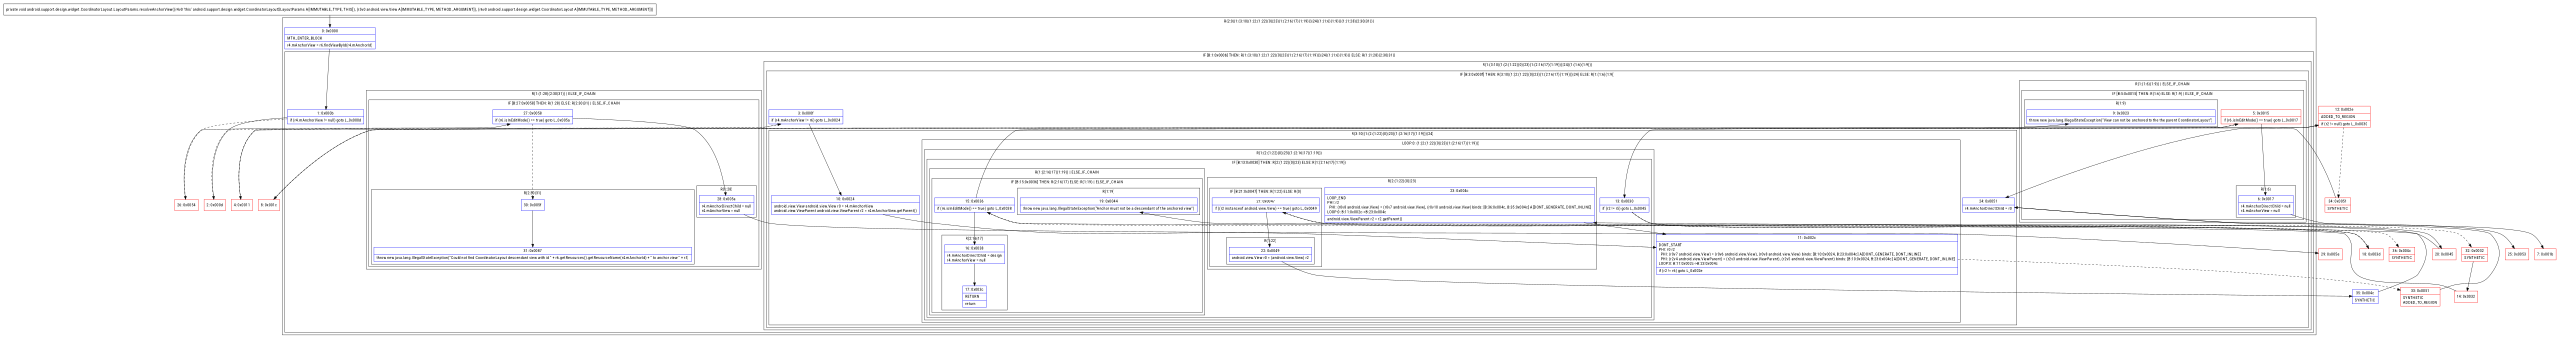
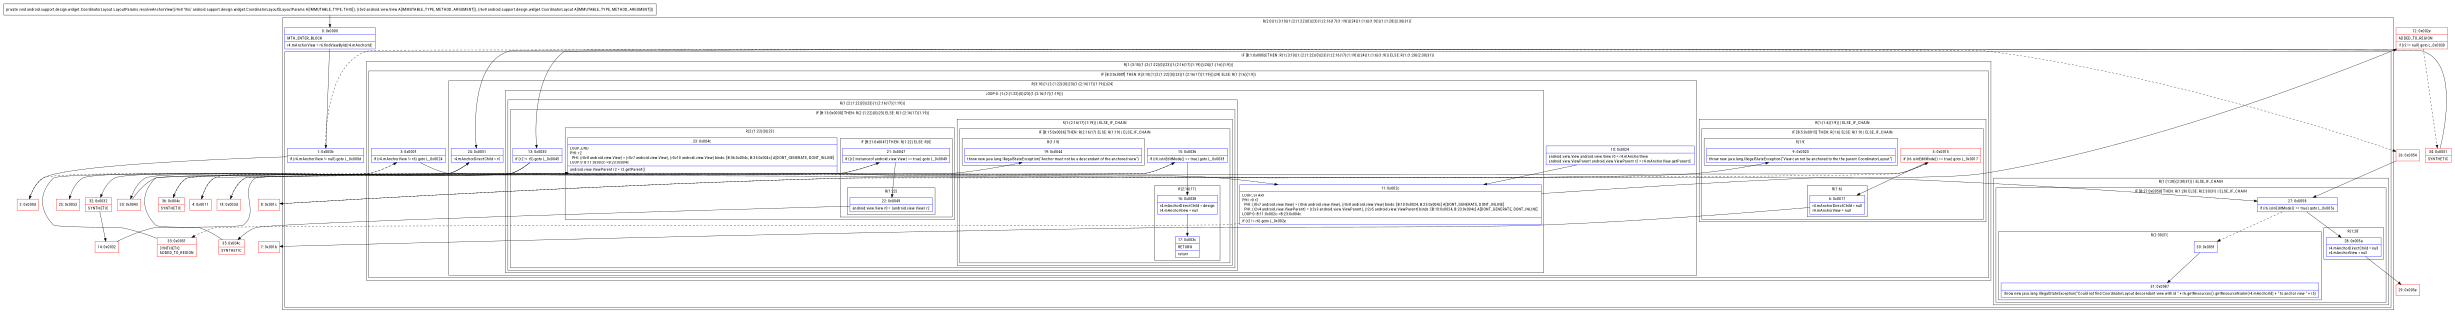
edge "15: 0x0036" -> "12: 0x002e": now "11: 0x002c" -> "12: 0x002e"
edge "3: 0x000f" -> "10: 0x0024": now "3: 0x000f" -> "27: 0x0058"
edge "36: 0x004c" -> "23: 0x004c": added
edge "13: 0x0030" -> "32: 0x0032": style dashed -> solid
node "11: 0x002c": text "DONT_START" -> "LOOP_START"
node "35: 0x004c": color blue -> red
